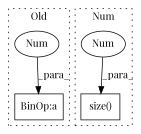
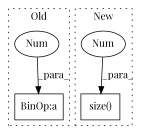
cluster "Num": label "Num" -> "New"
